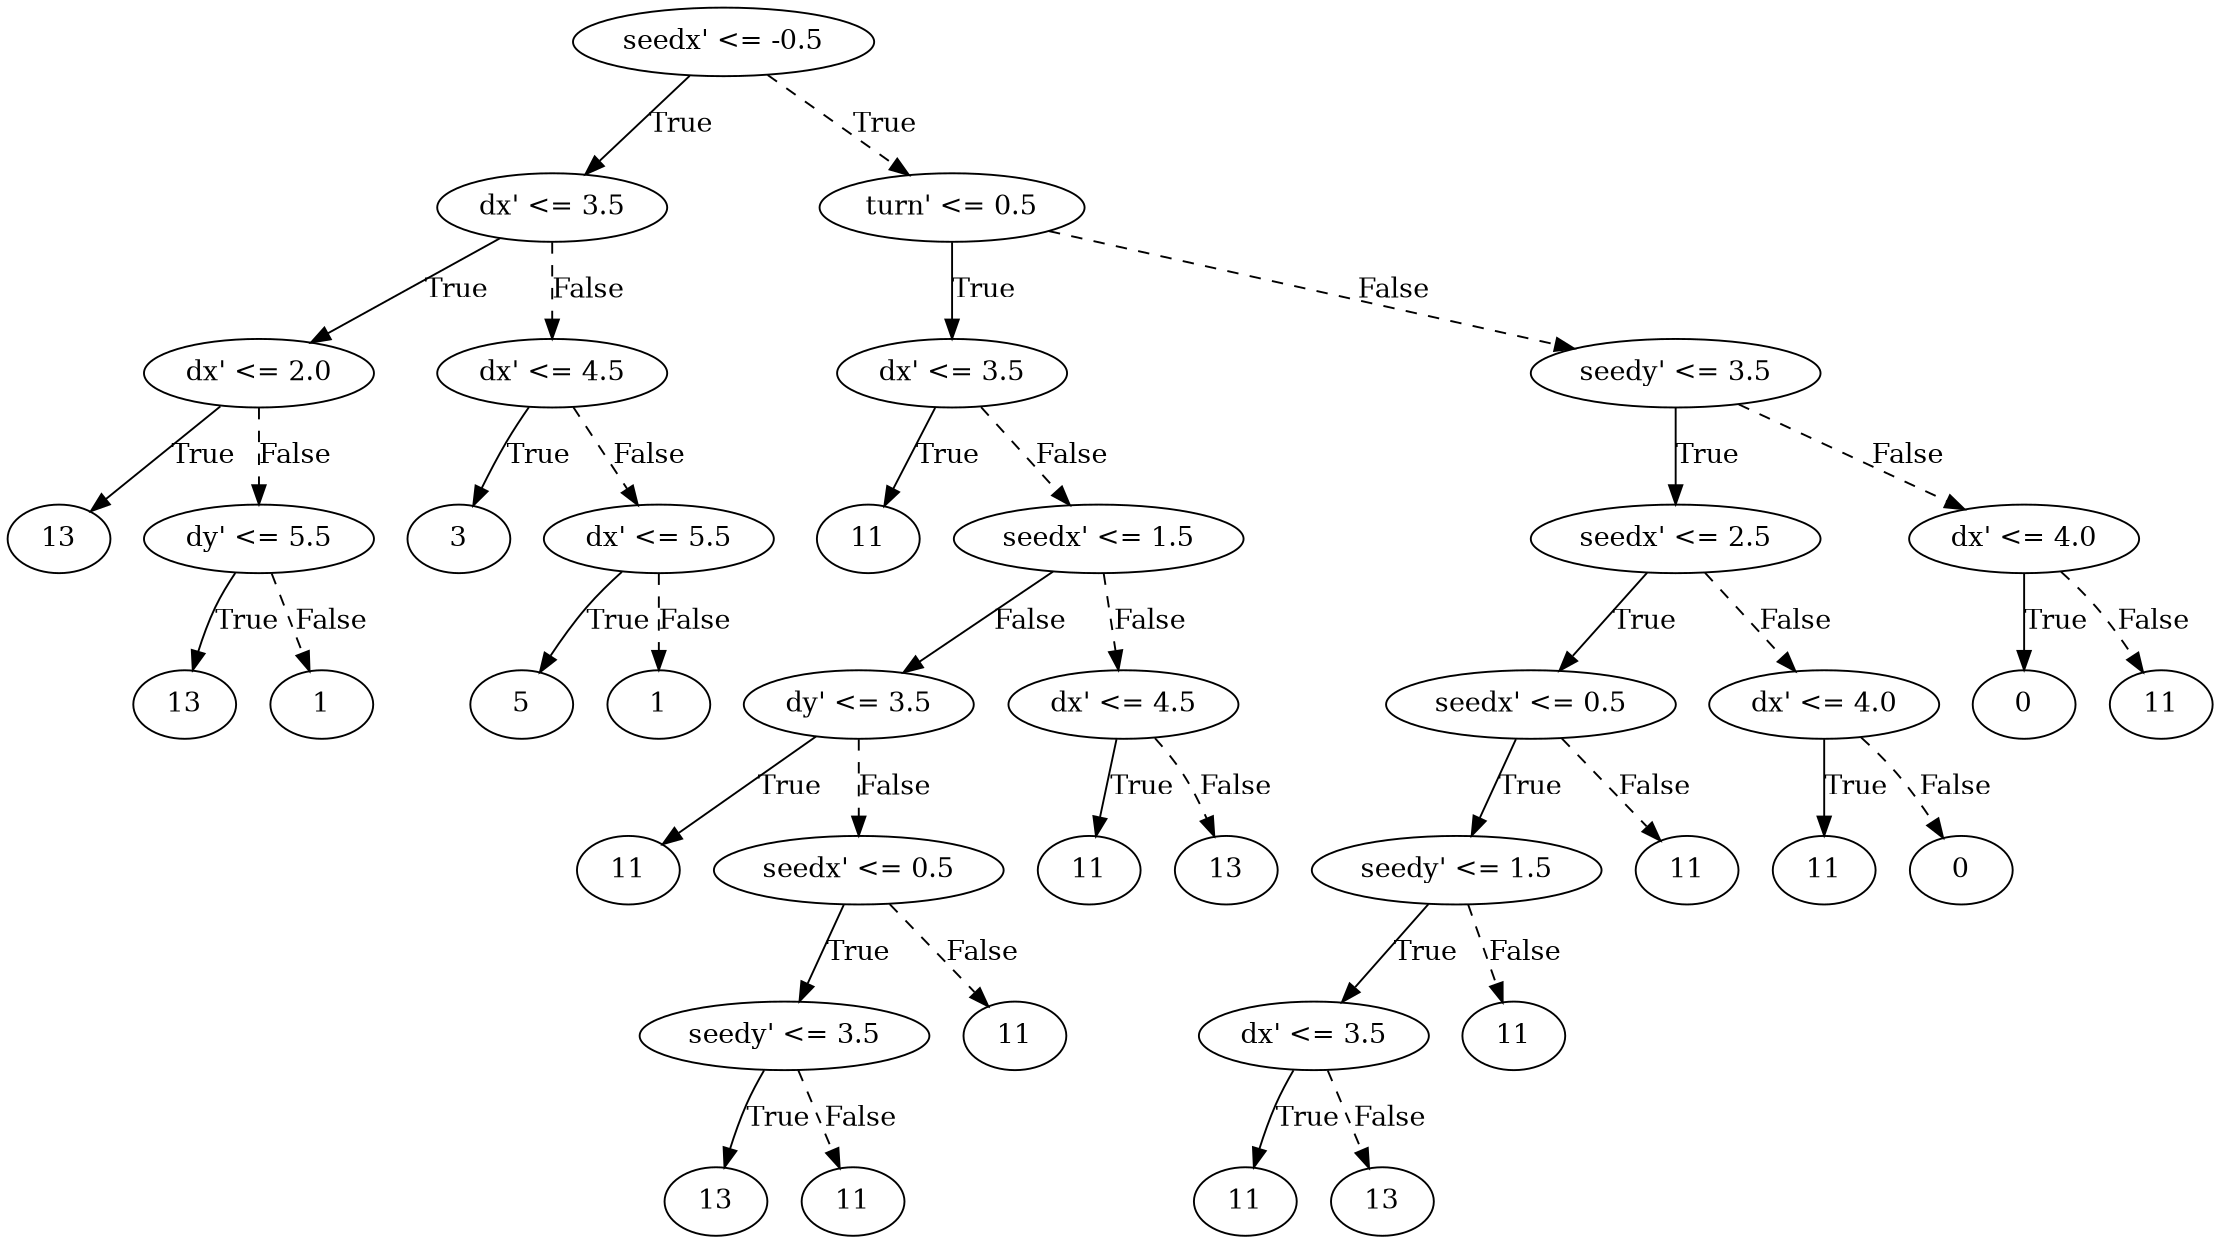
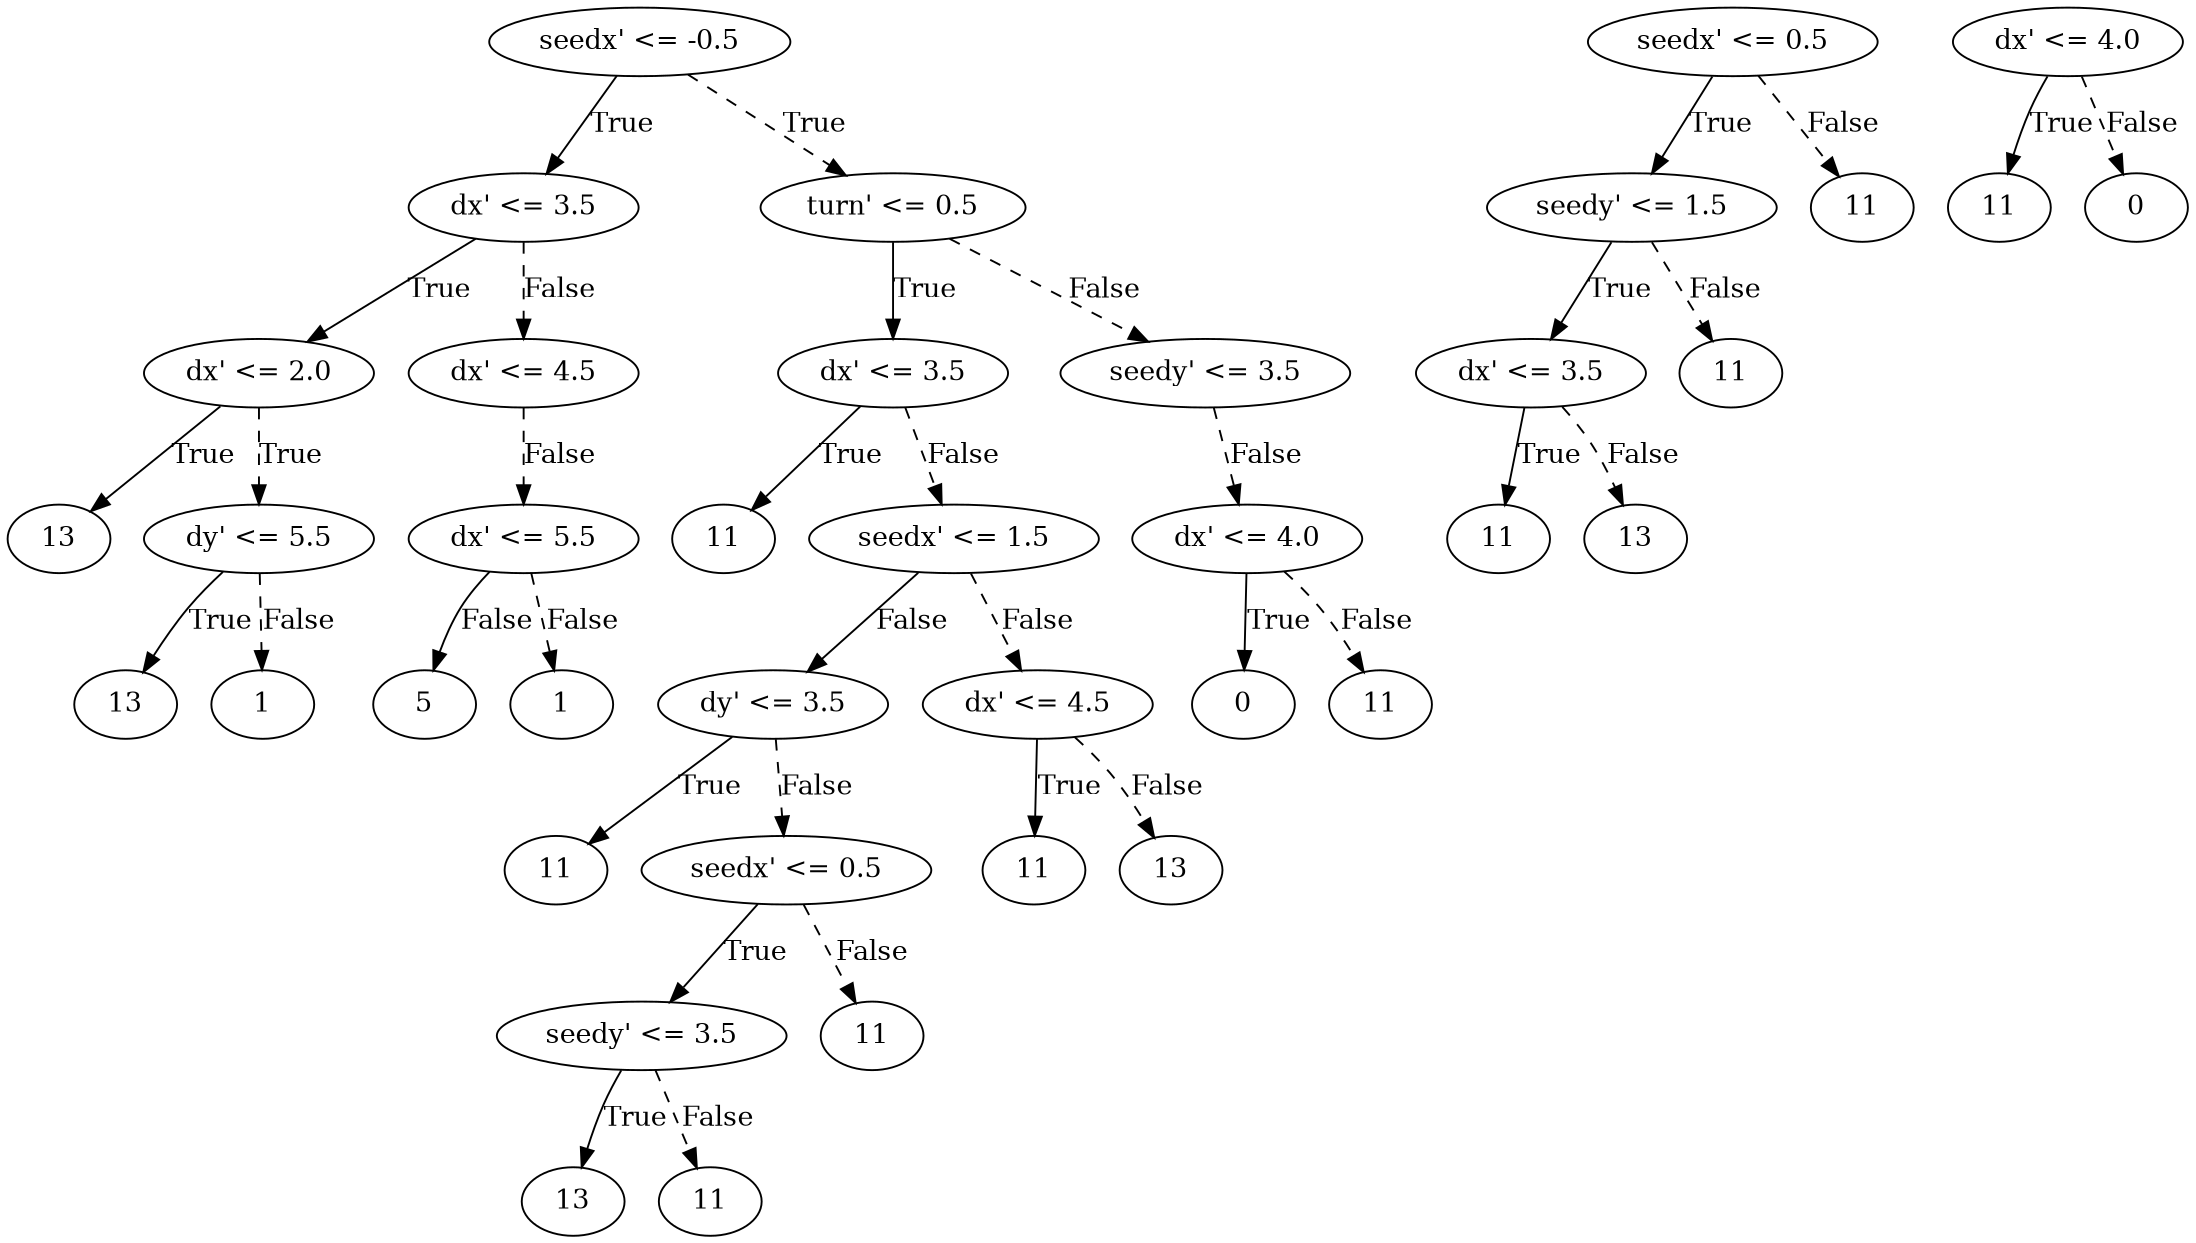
edge "dx' <= 2.0" -> "dy' <= 5.5": label "False" -> "True"
node "3": removed
node "seedx' <= 2.5": removed
edge "dx' <= 5.5" -> "5": label "True" -> "False"
